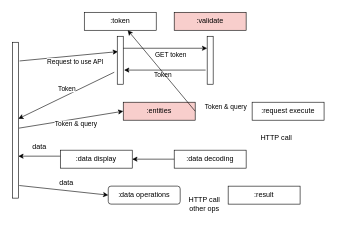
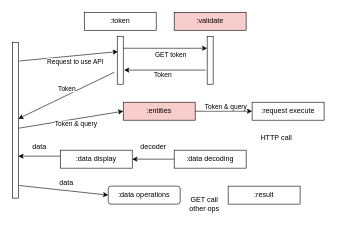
edge ":entities" -> ":token": now ":entities" -> ":request execute"
node "decoder": added
node "HTTP call other ops": label "HTTP call other ops" -> "GET call other ops"
